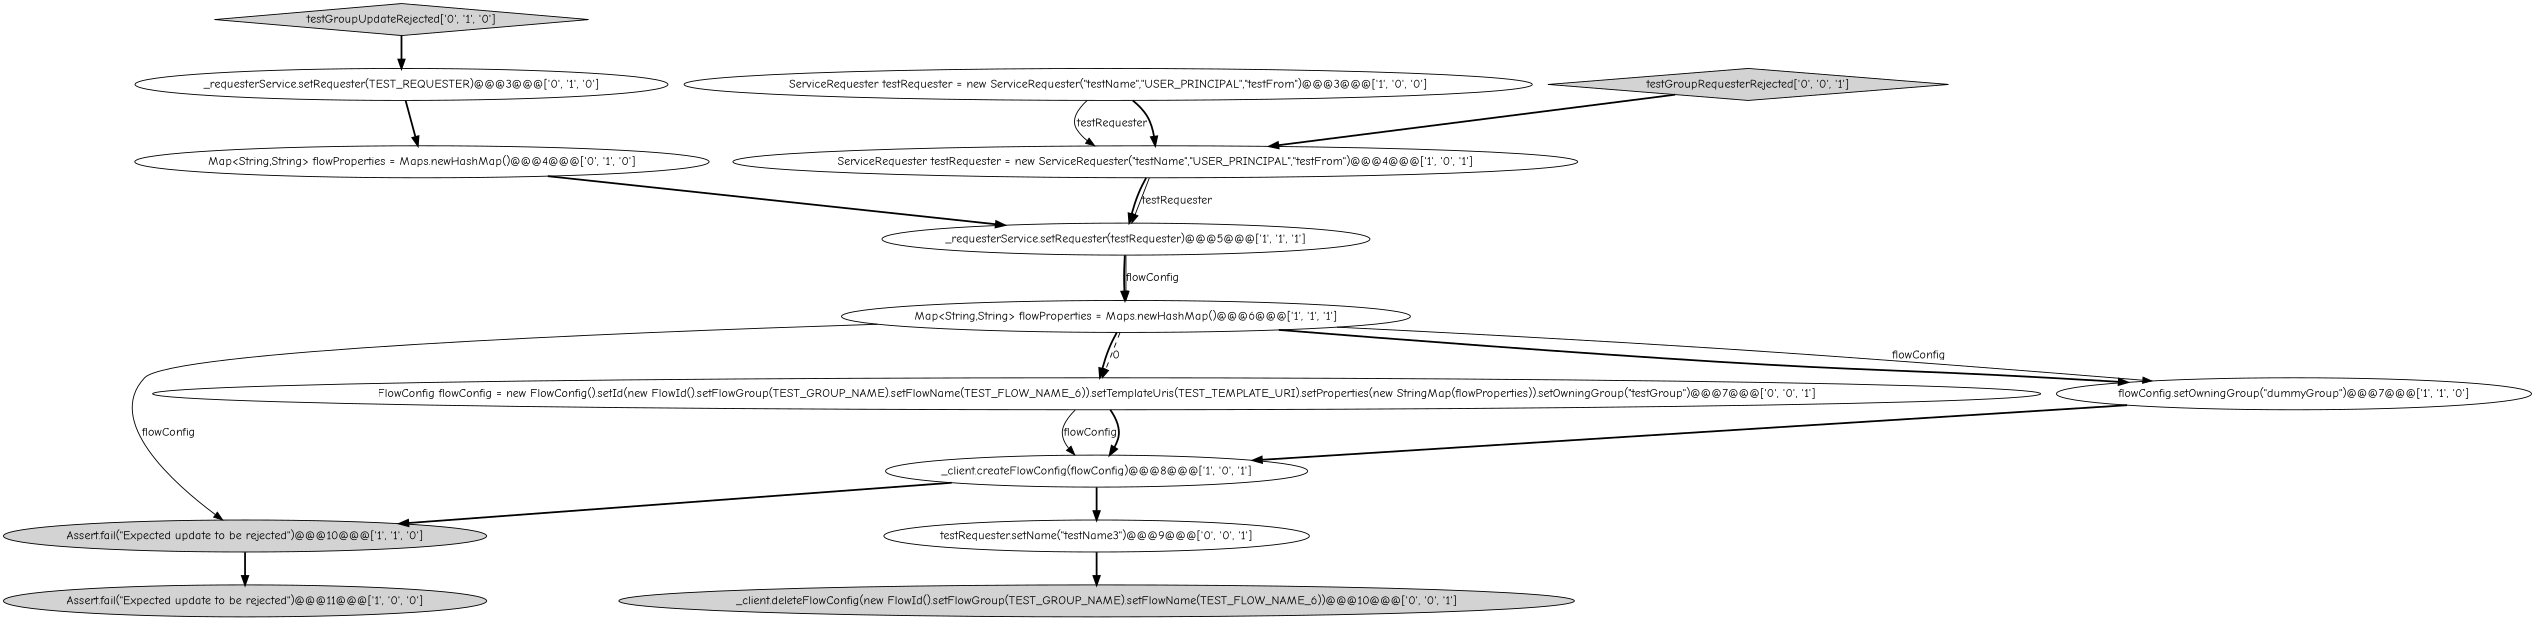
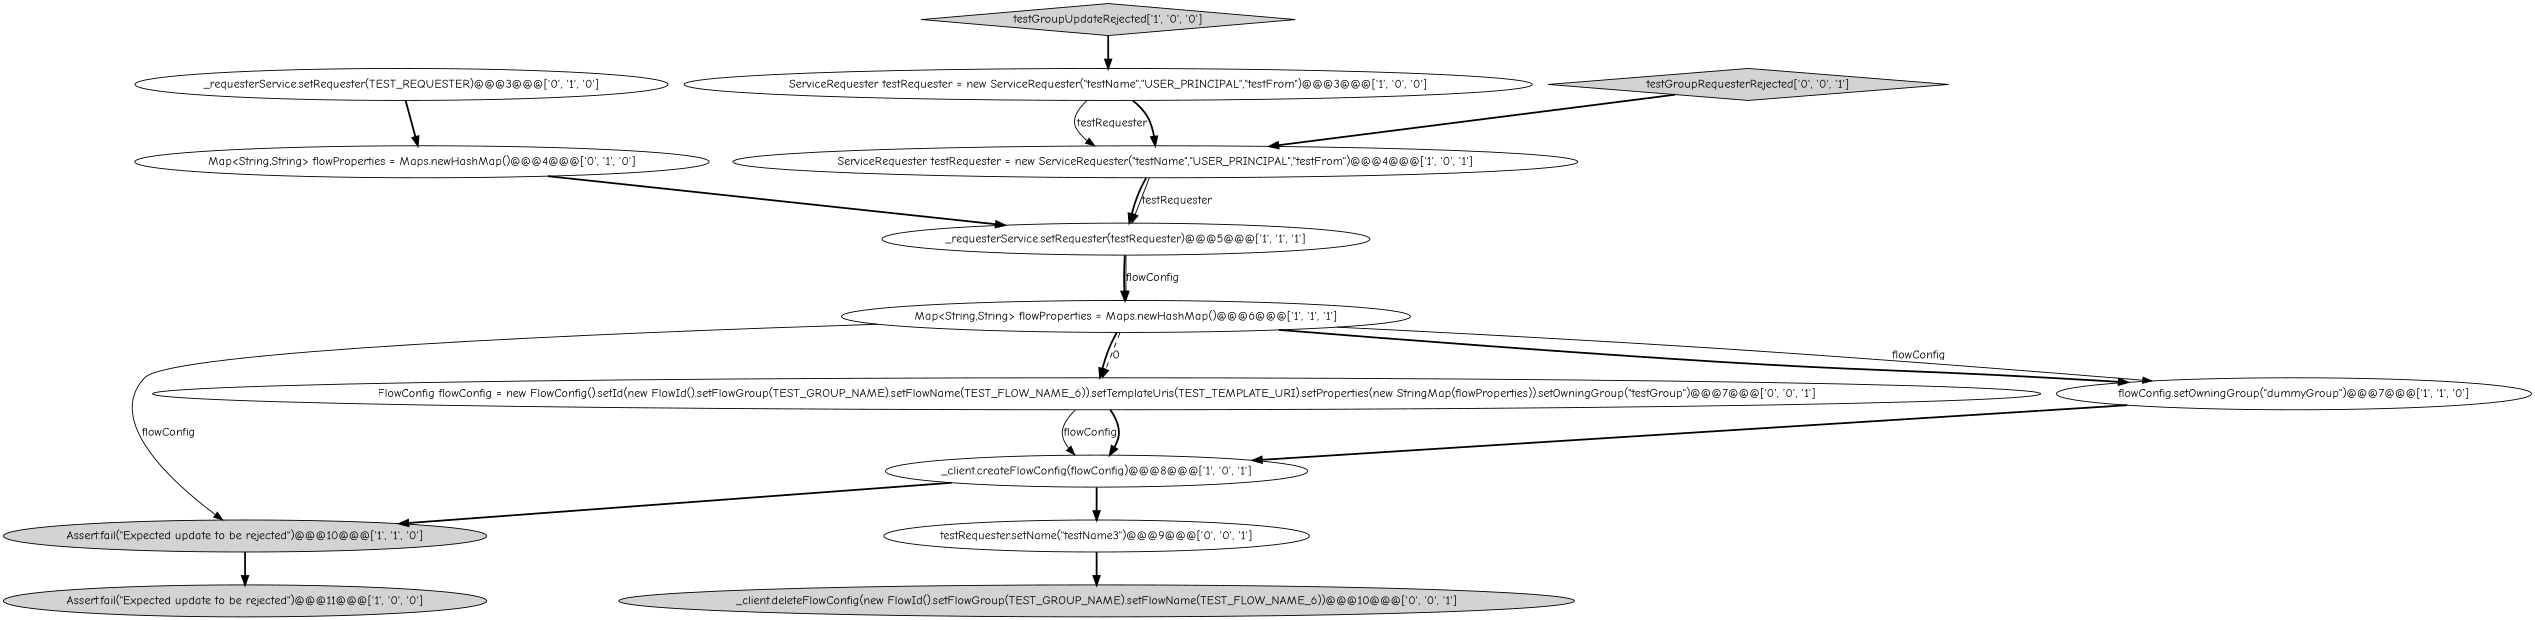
node "testGroupUpdateRejected['0', '1', '0']": removed
node "testGroupUpdateRejected['1', '0', '0']": added
